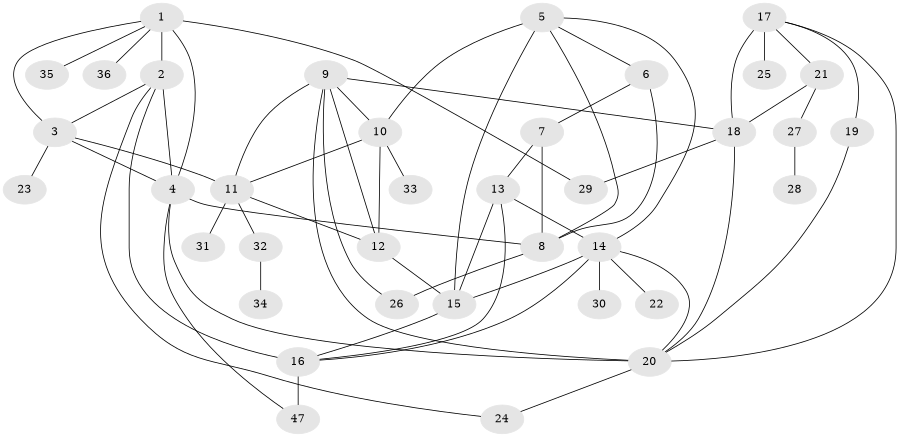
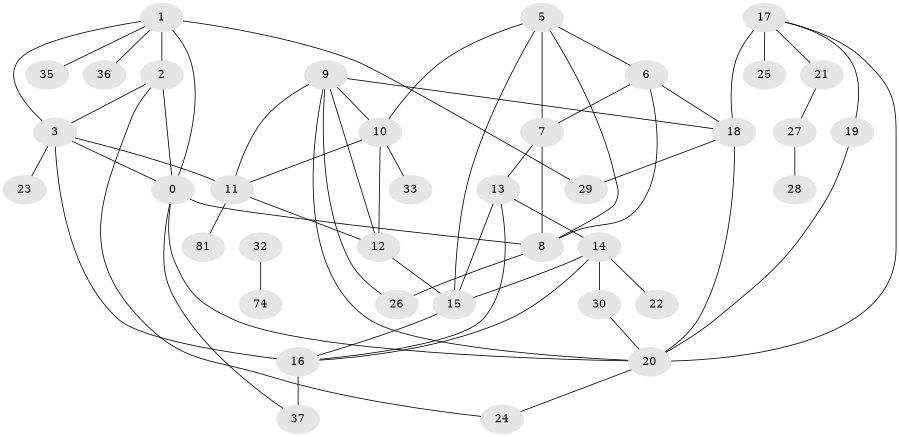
edge "5" -- "14": now "5" -- "7"
edge "21" -- "18": now "6" -- "18"
node "4": label "4" -> "0"
edge "11" -- "32": removed
node "31": label "31" -> "81"
edge "2" -- "16": now "3" -- "16"
edge "14" -- "20": now "30" -- "20"
node "34": label "34" -> "74"
node "47": label "47" -> "37"
